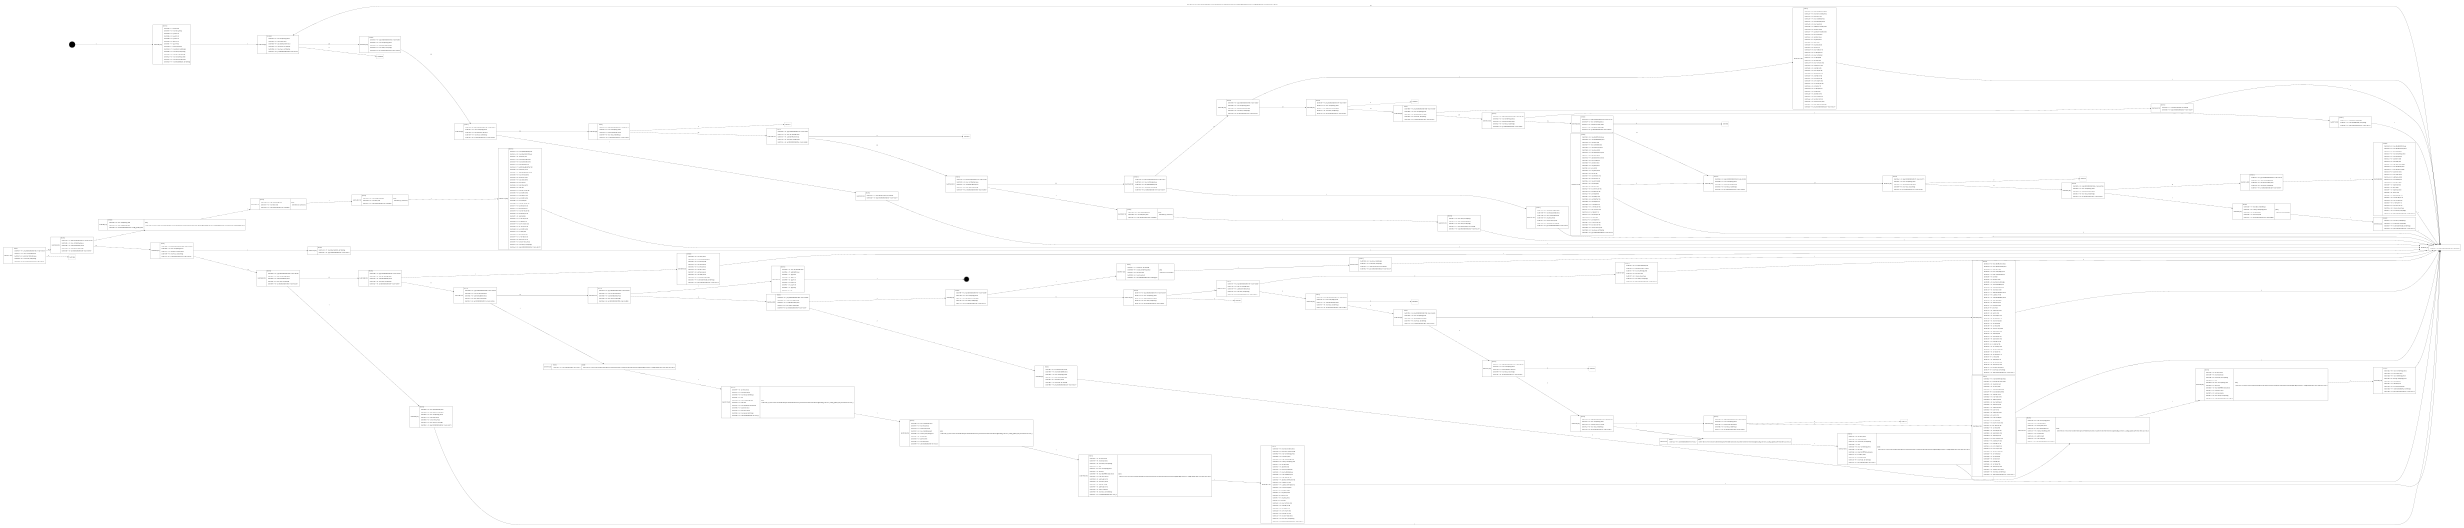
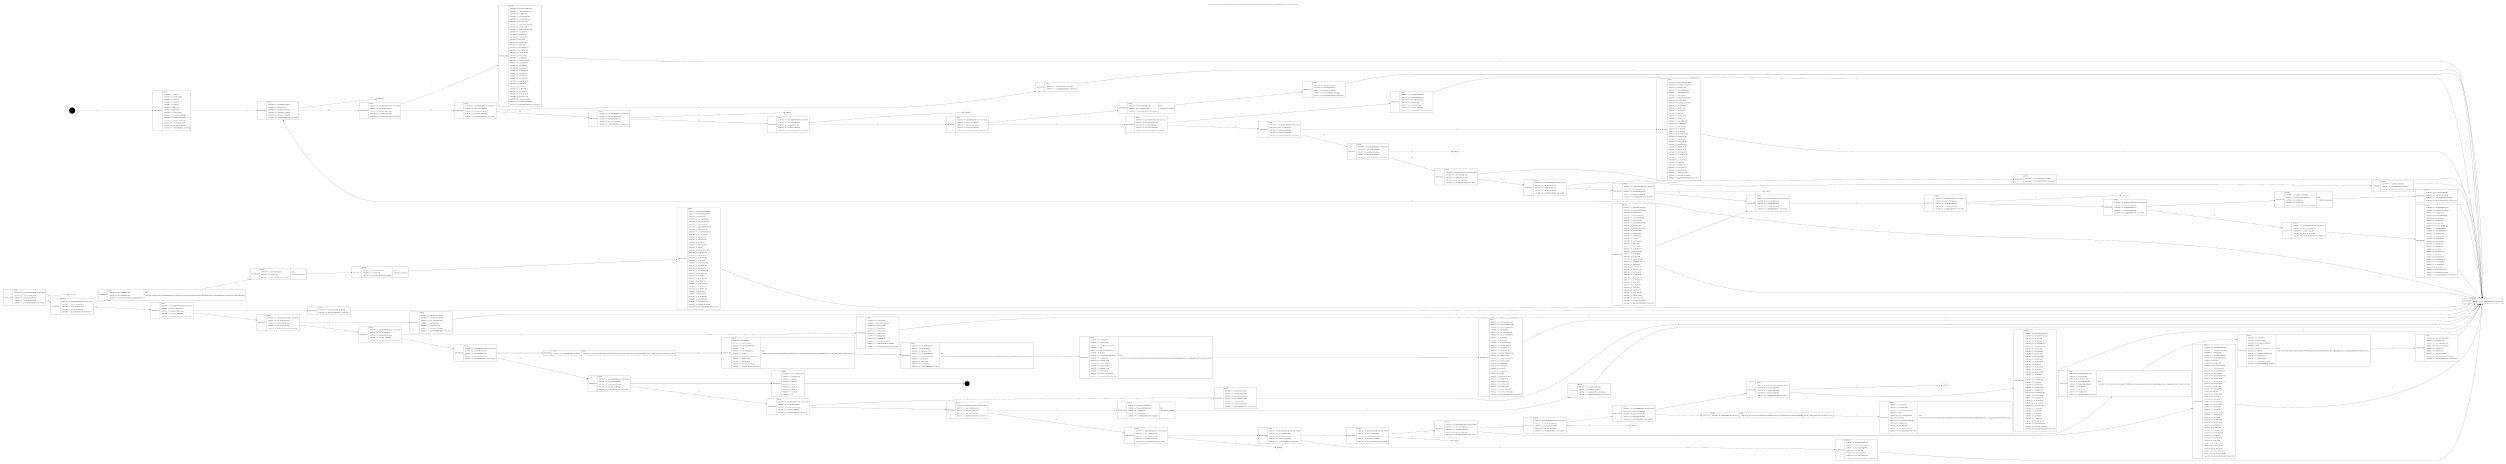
node "0x40188a [144]": added
